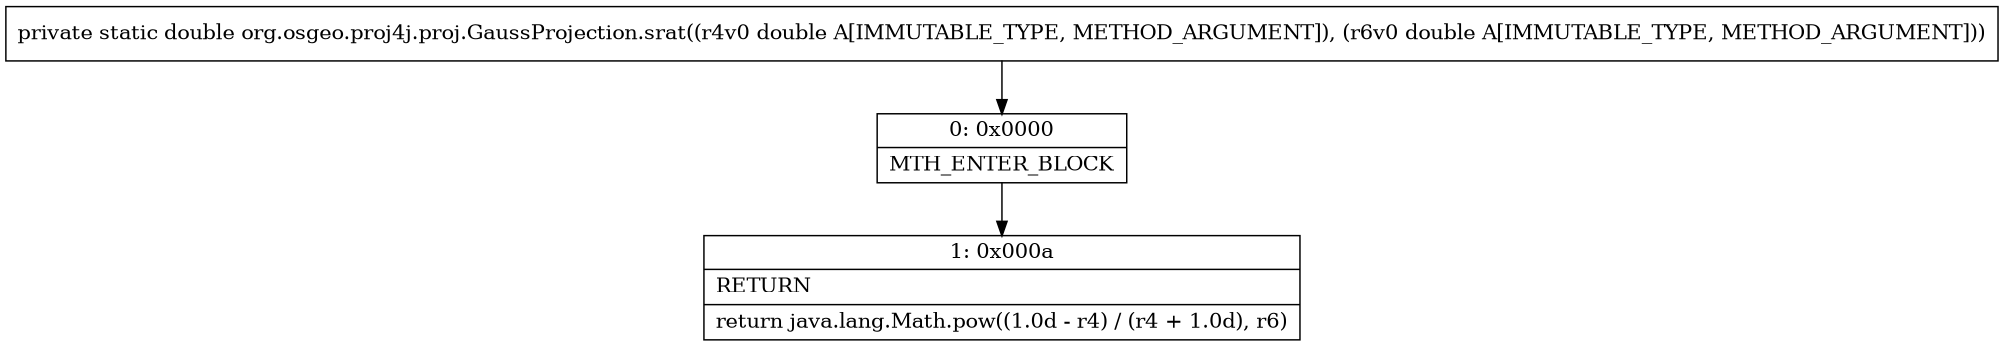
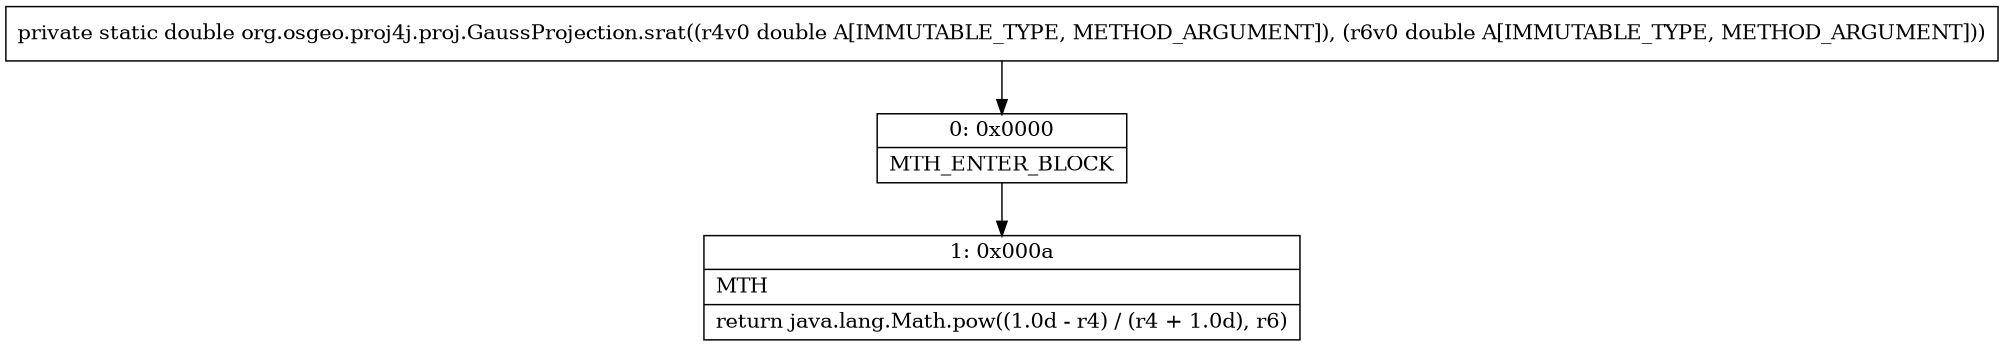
node "1: 0x000a": text "RETURN" -> "MTH"
